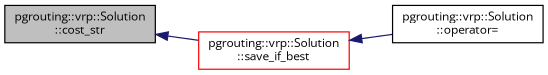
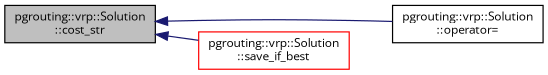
edge "pgrouting::vrp::Solution ::operator=" -> "pgrouting::vrp::Solution ::save_if_best": now "pgrouting::vrp::Solution ::operator=" -> "pgrouting::vrp::Solution ::cost_str"
